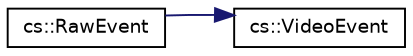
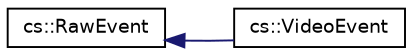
edge "cs::RawEvent" -> "cs::VideoEvent": reversed
